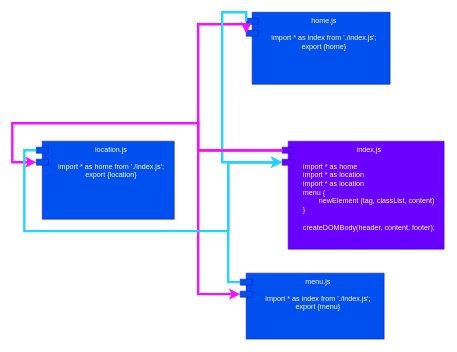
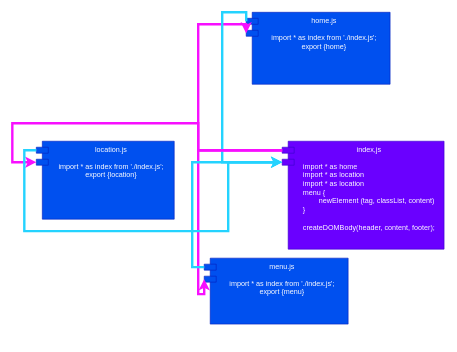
node "location.js import * as home from './index.js'; export {location}": label "location.js import * as home from './index.js'; export {location}" -> "location.js import * as index from './index.js'; export {location}"
node "menu.js import * as index from './index.js'; export {menu}": moved (312, 306) -> (276, 291)
